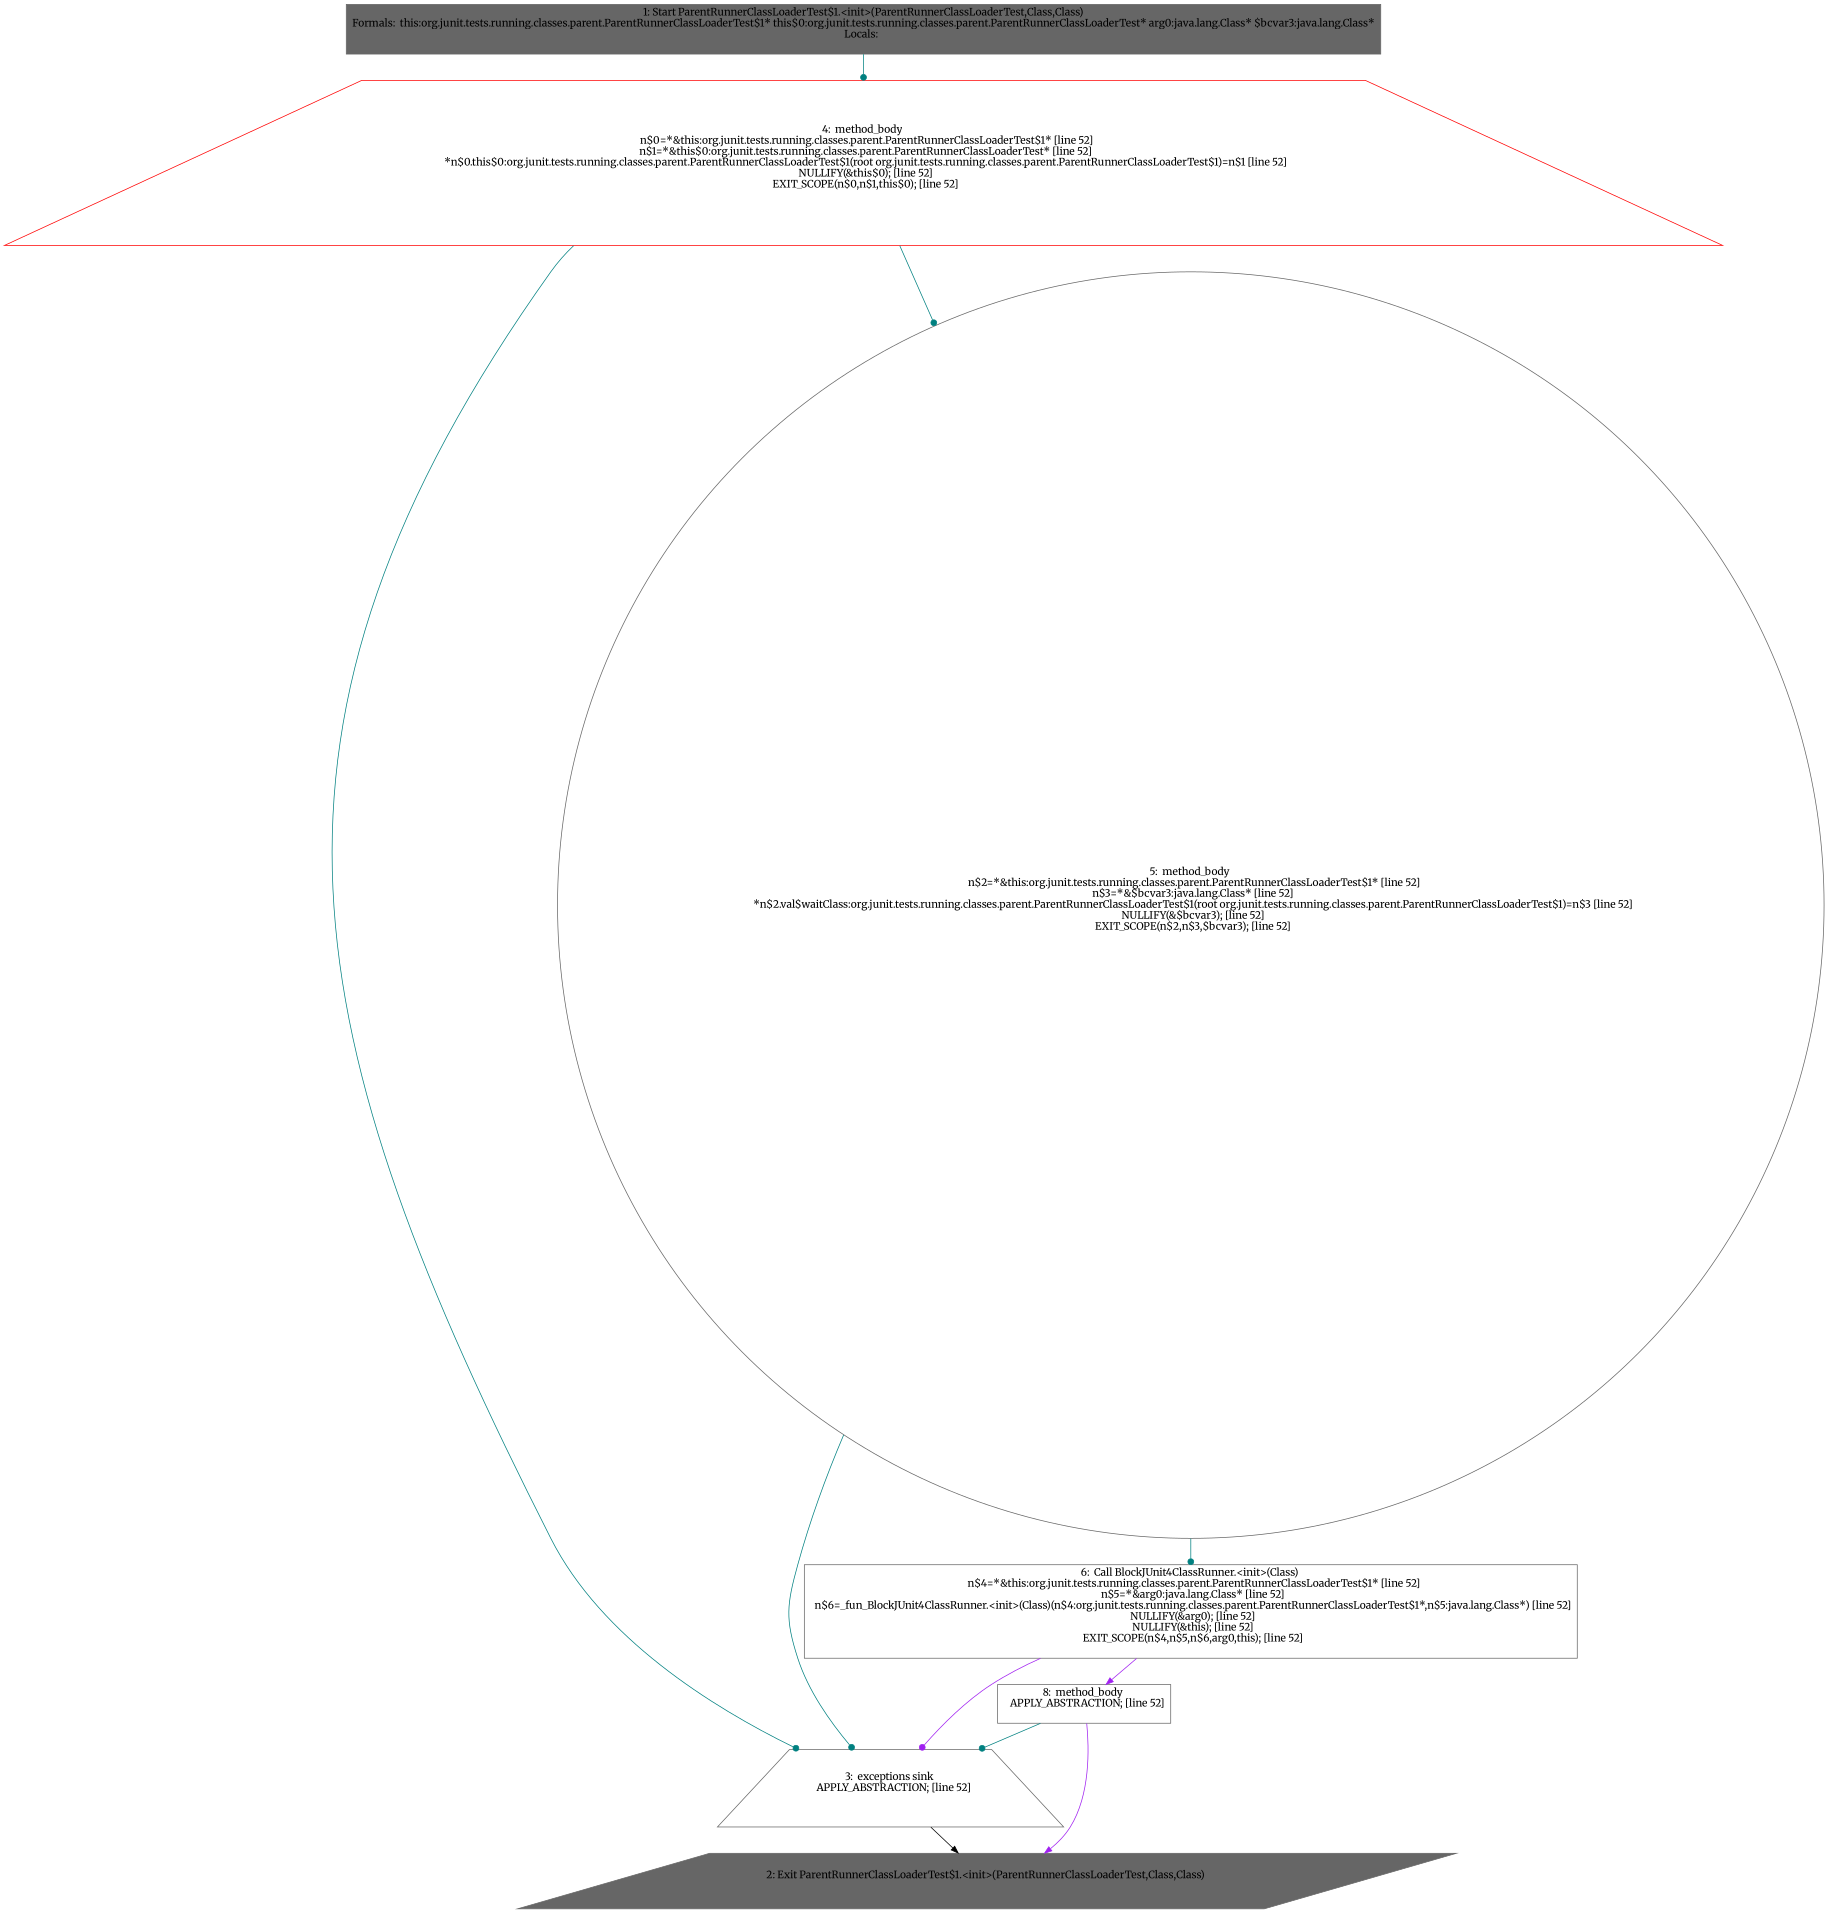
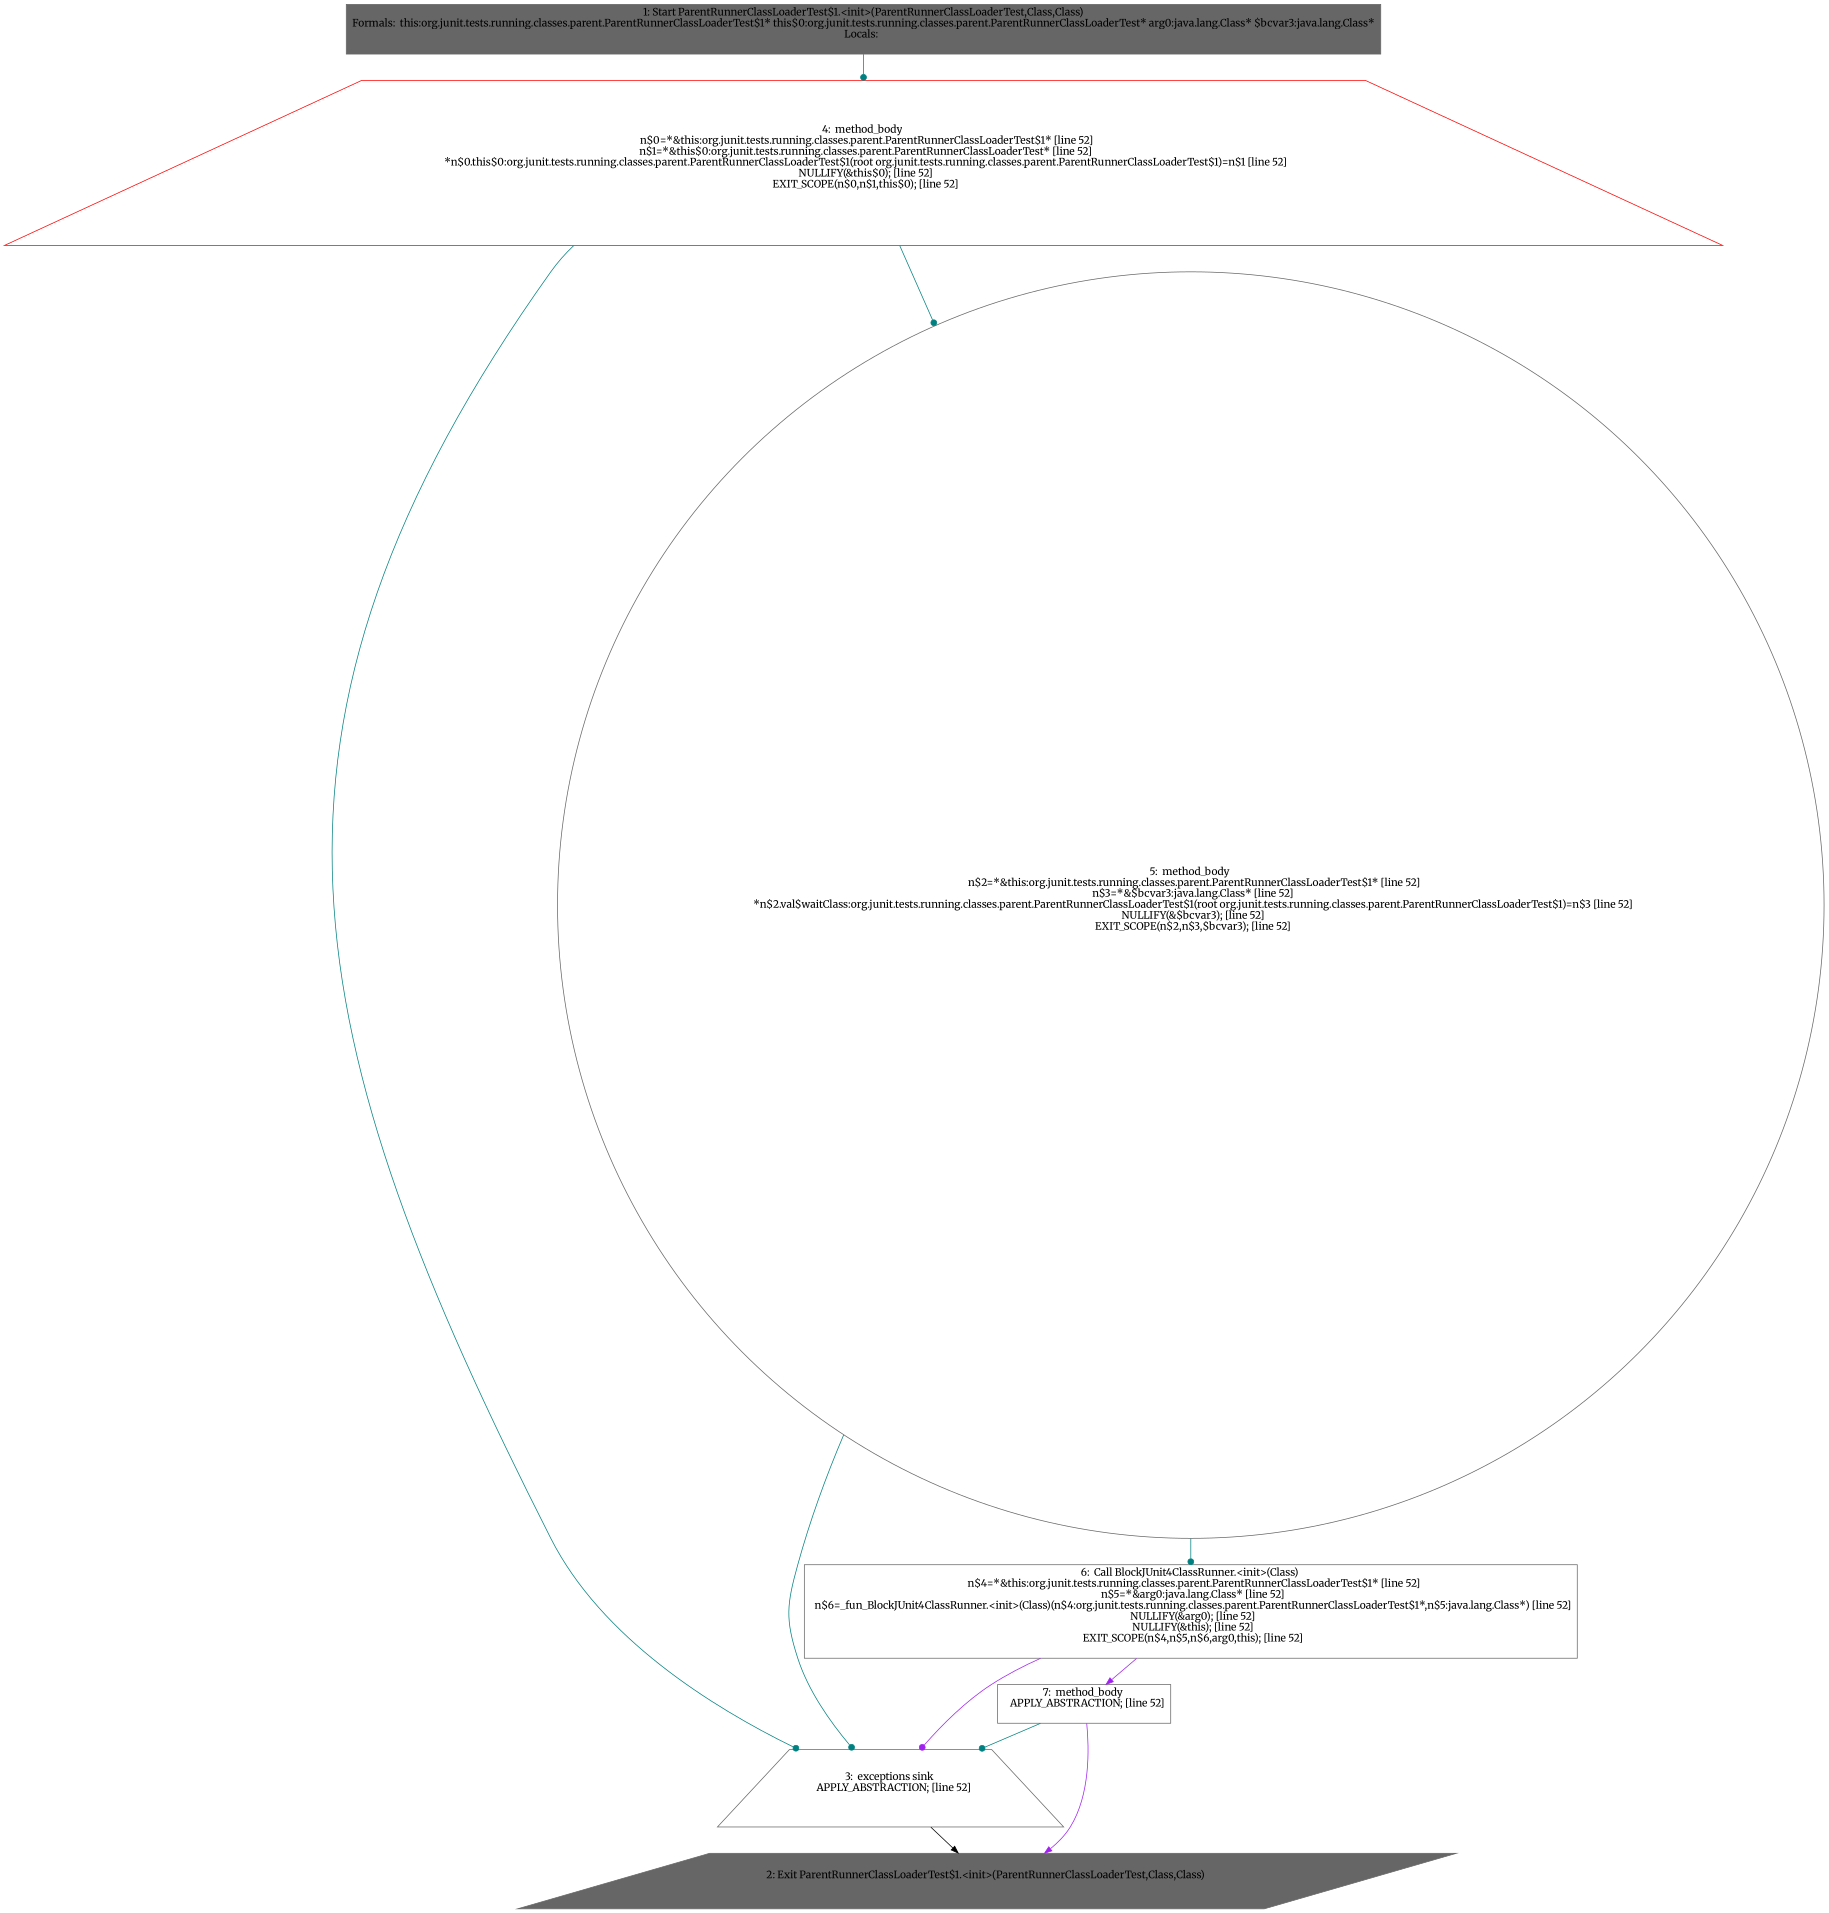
node "8:  method_body APPLY_ABSTRACTION; [line 52]": label "8:  method_body APPLY_ABSTRACTION; [line 52]" -> "7:  method_body APPLY_ABSTRACTION; [line 52]"
